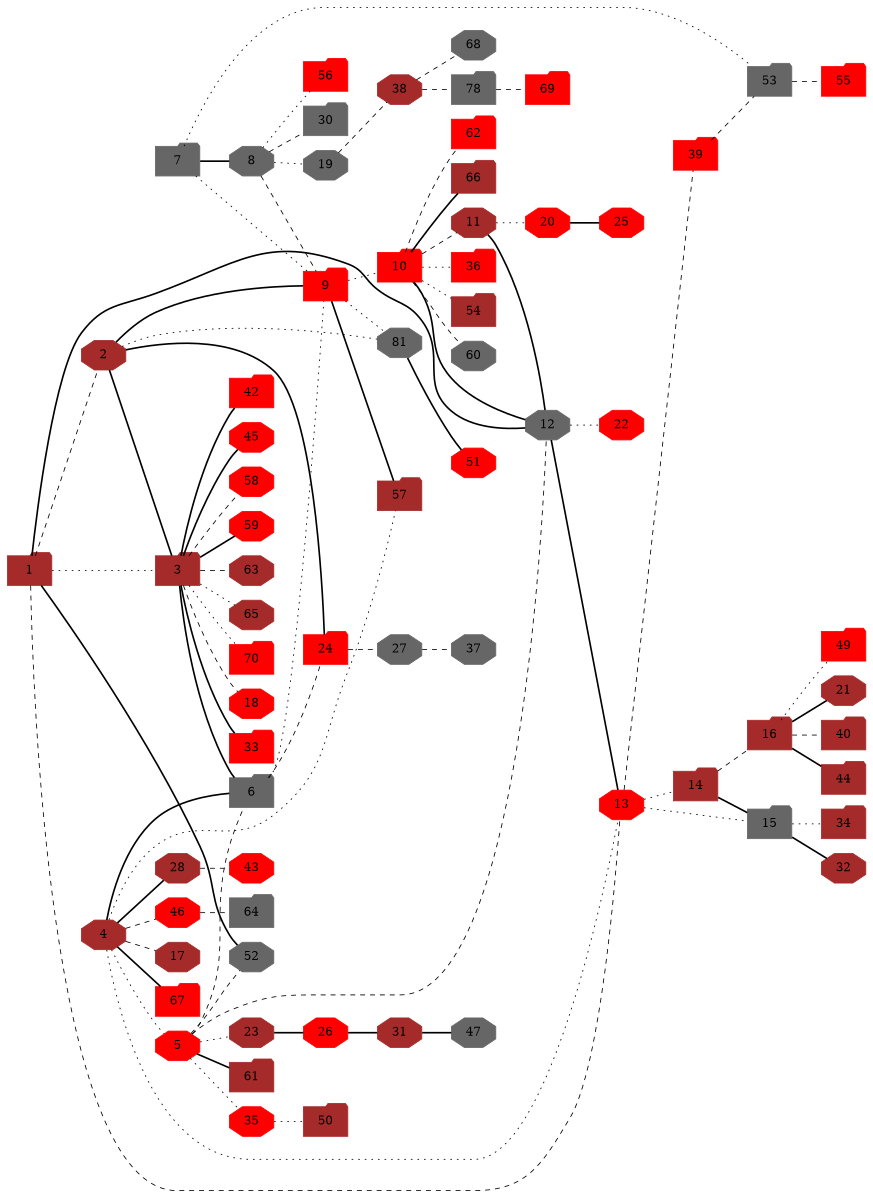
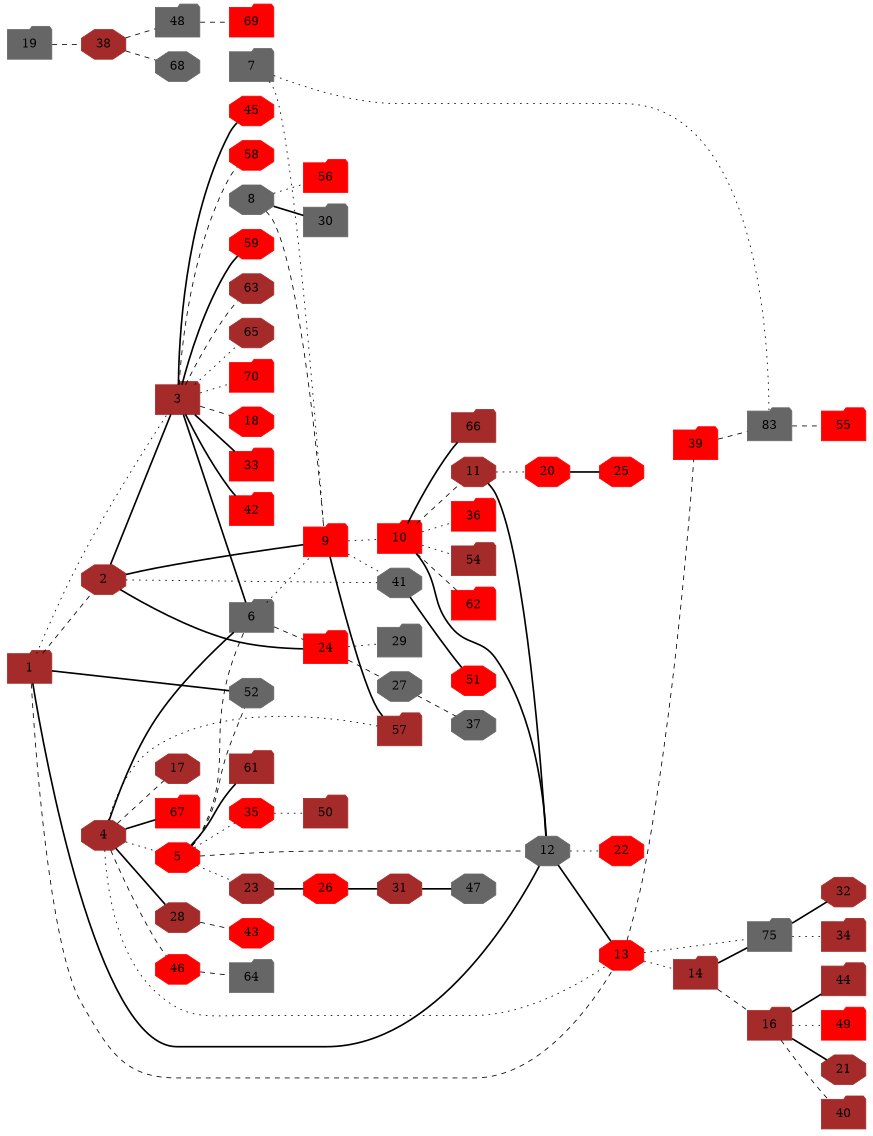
node "53": label "53" -> "83"
node "78": label "78" -> "48"
edge "30" -- "8": style dashed -> bold
edge "7" -- "8": removed
edge "8" -- "19": removed
node "19": shape octagon -> folder
node "81": label "81" -> "41"
node "60": removed
node "29": added
node "15": label "15" -> "75"
